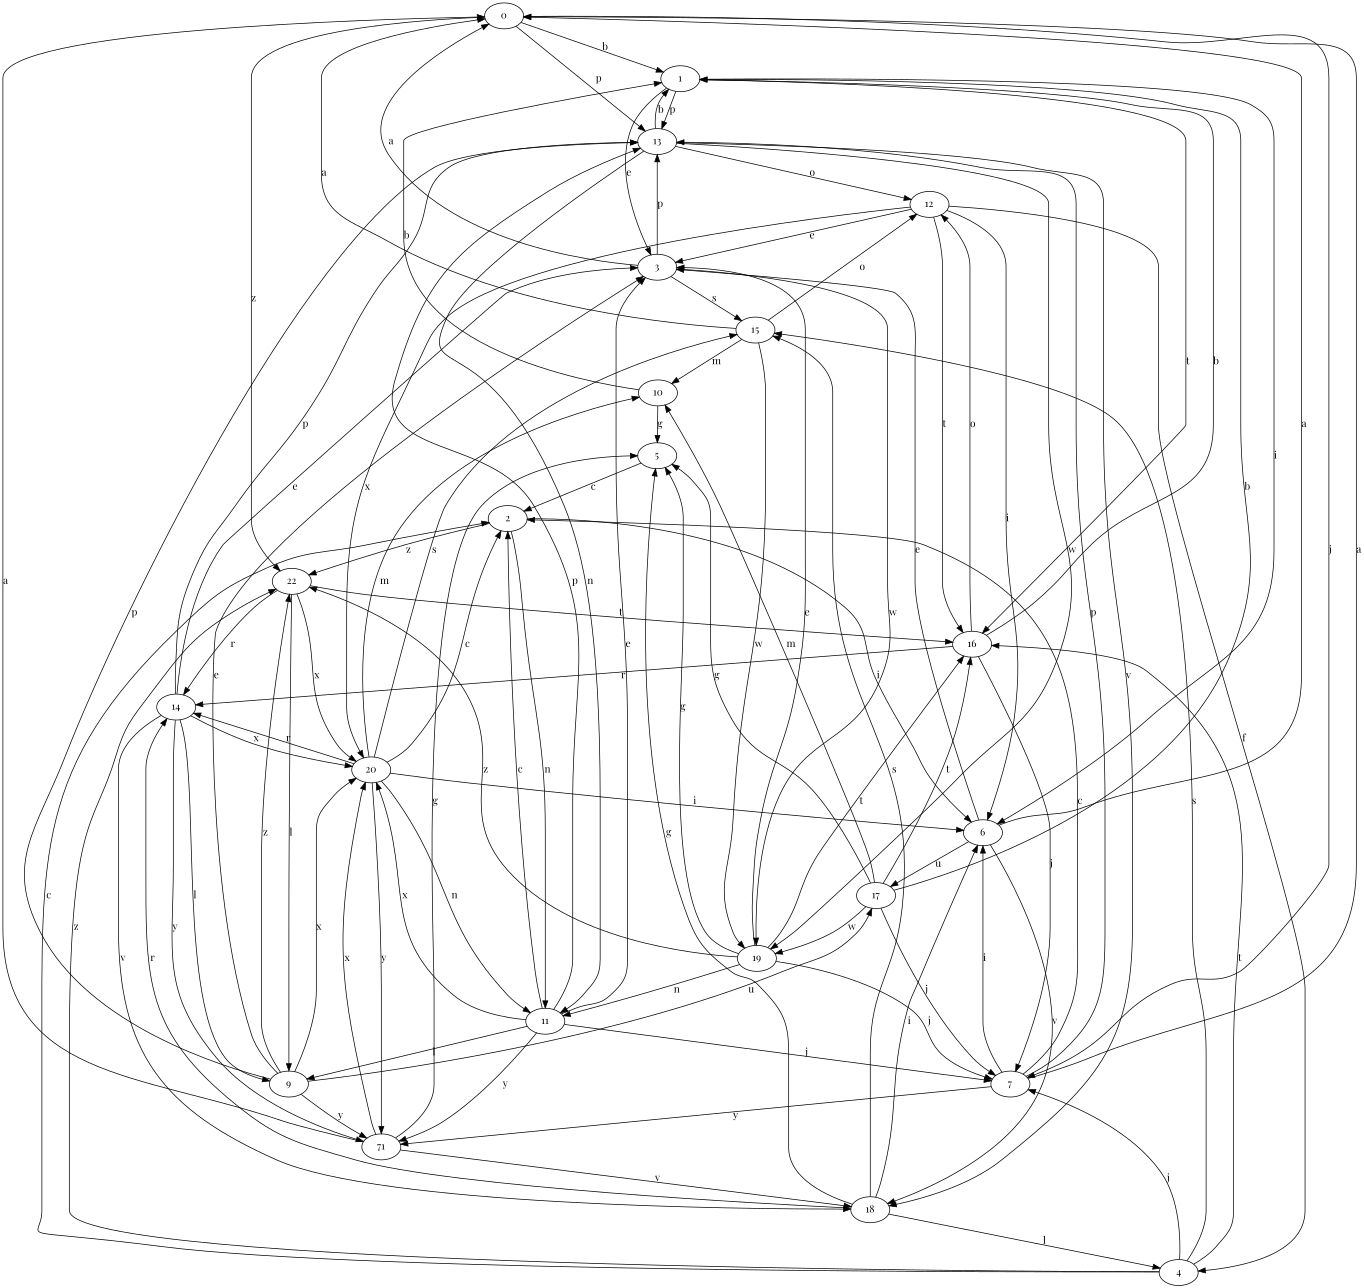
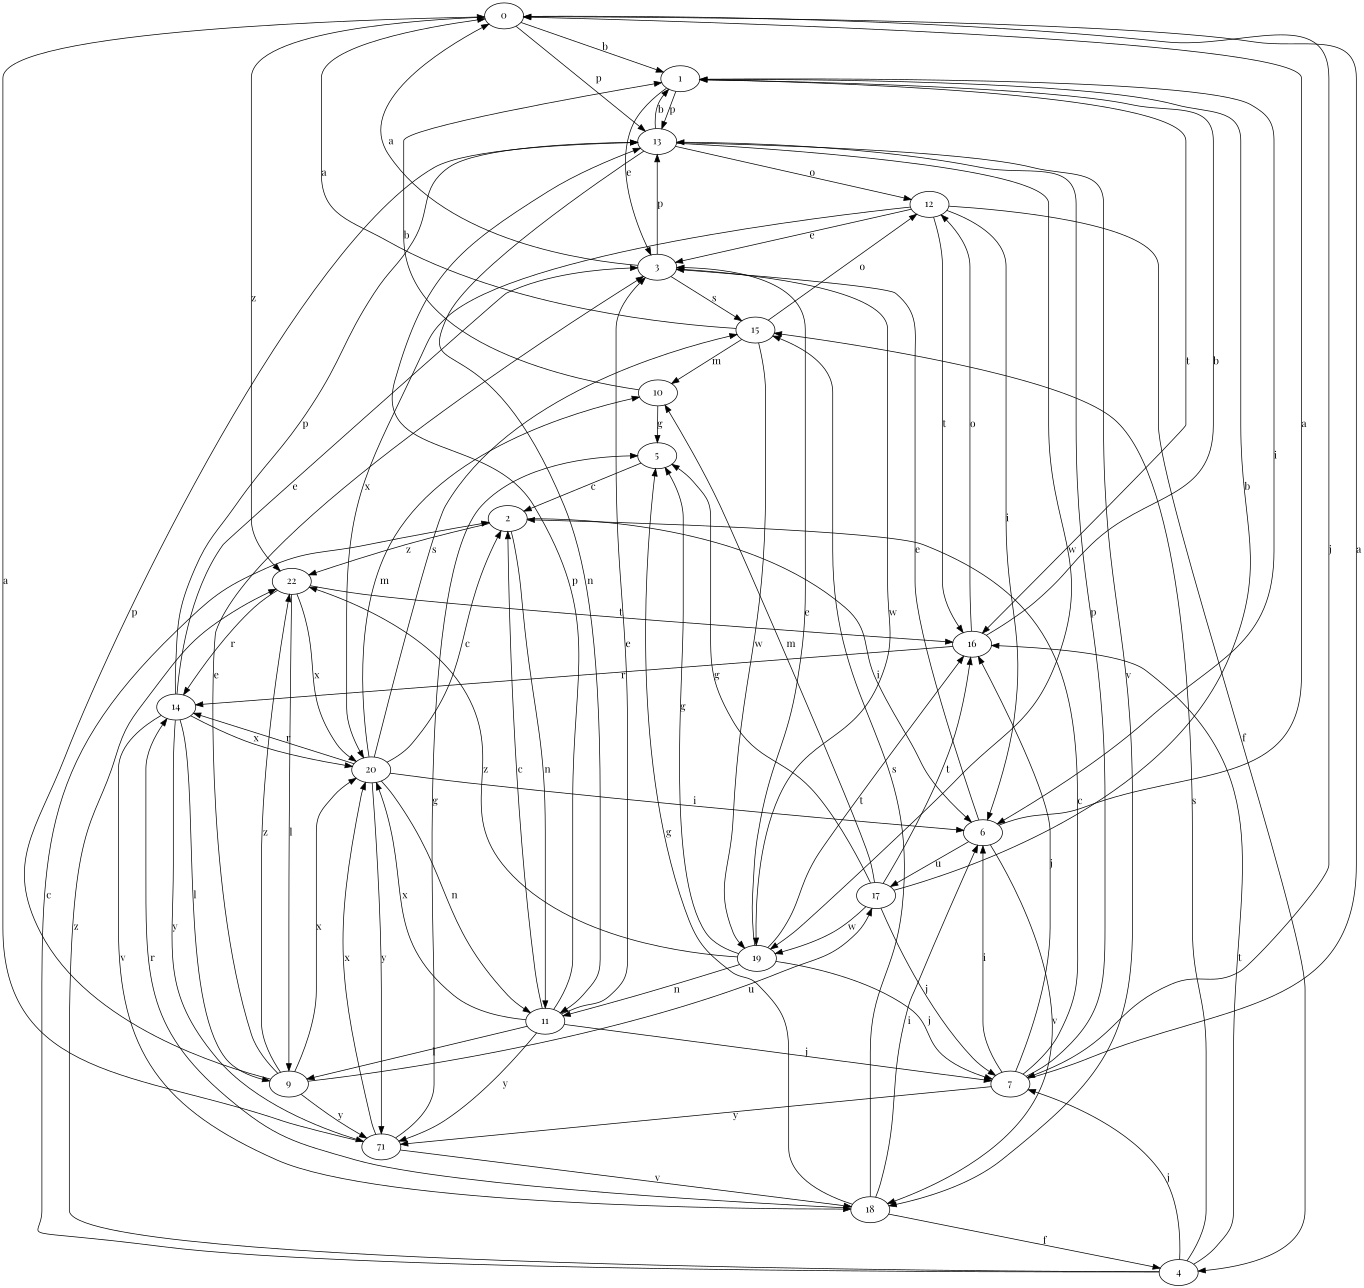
edge "16" -> "7": reversed
edge "18" -> "4": label "l" -> "f"
